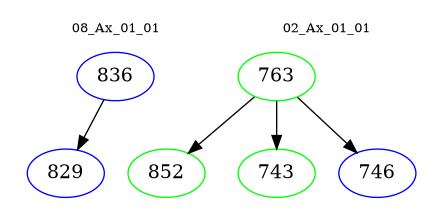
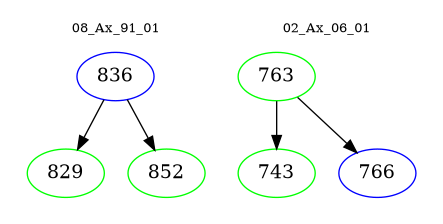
cluster "08_Ax_01_01": label "08_Ax_01_01" -> "08_Ax_91_01"
cluster "02_Ax_01_01": label "02_Ax_01_01" -> "02_Ax_06_01"
edge "763" -> "852": now "836" -> "852"
node "829": color blue -> green
node "746": label "746" -> "766"
